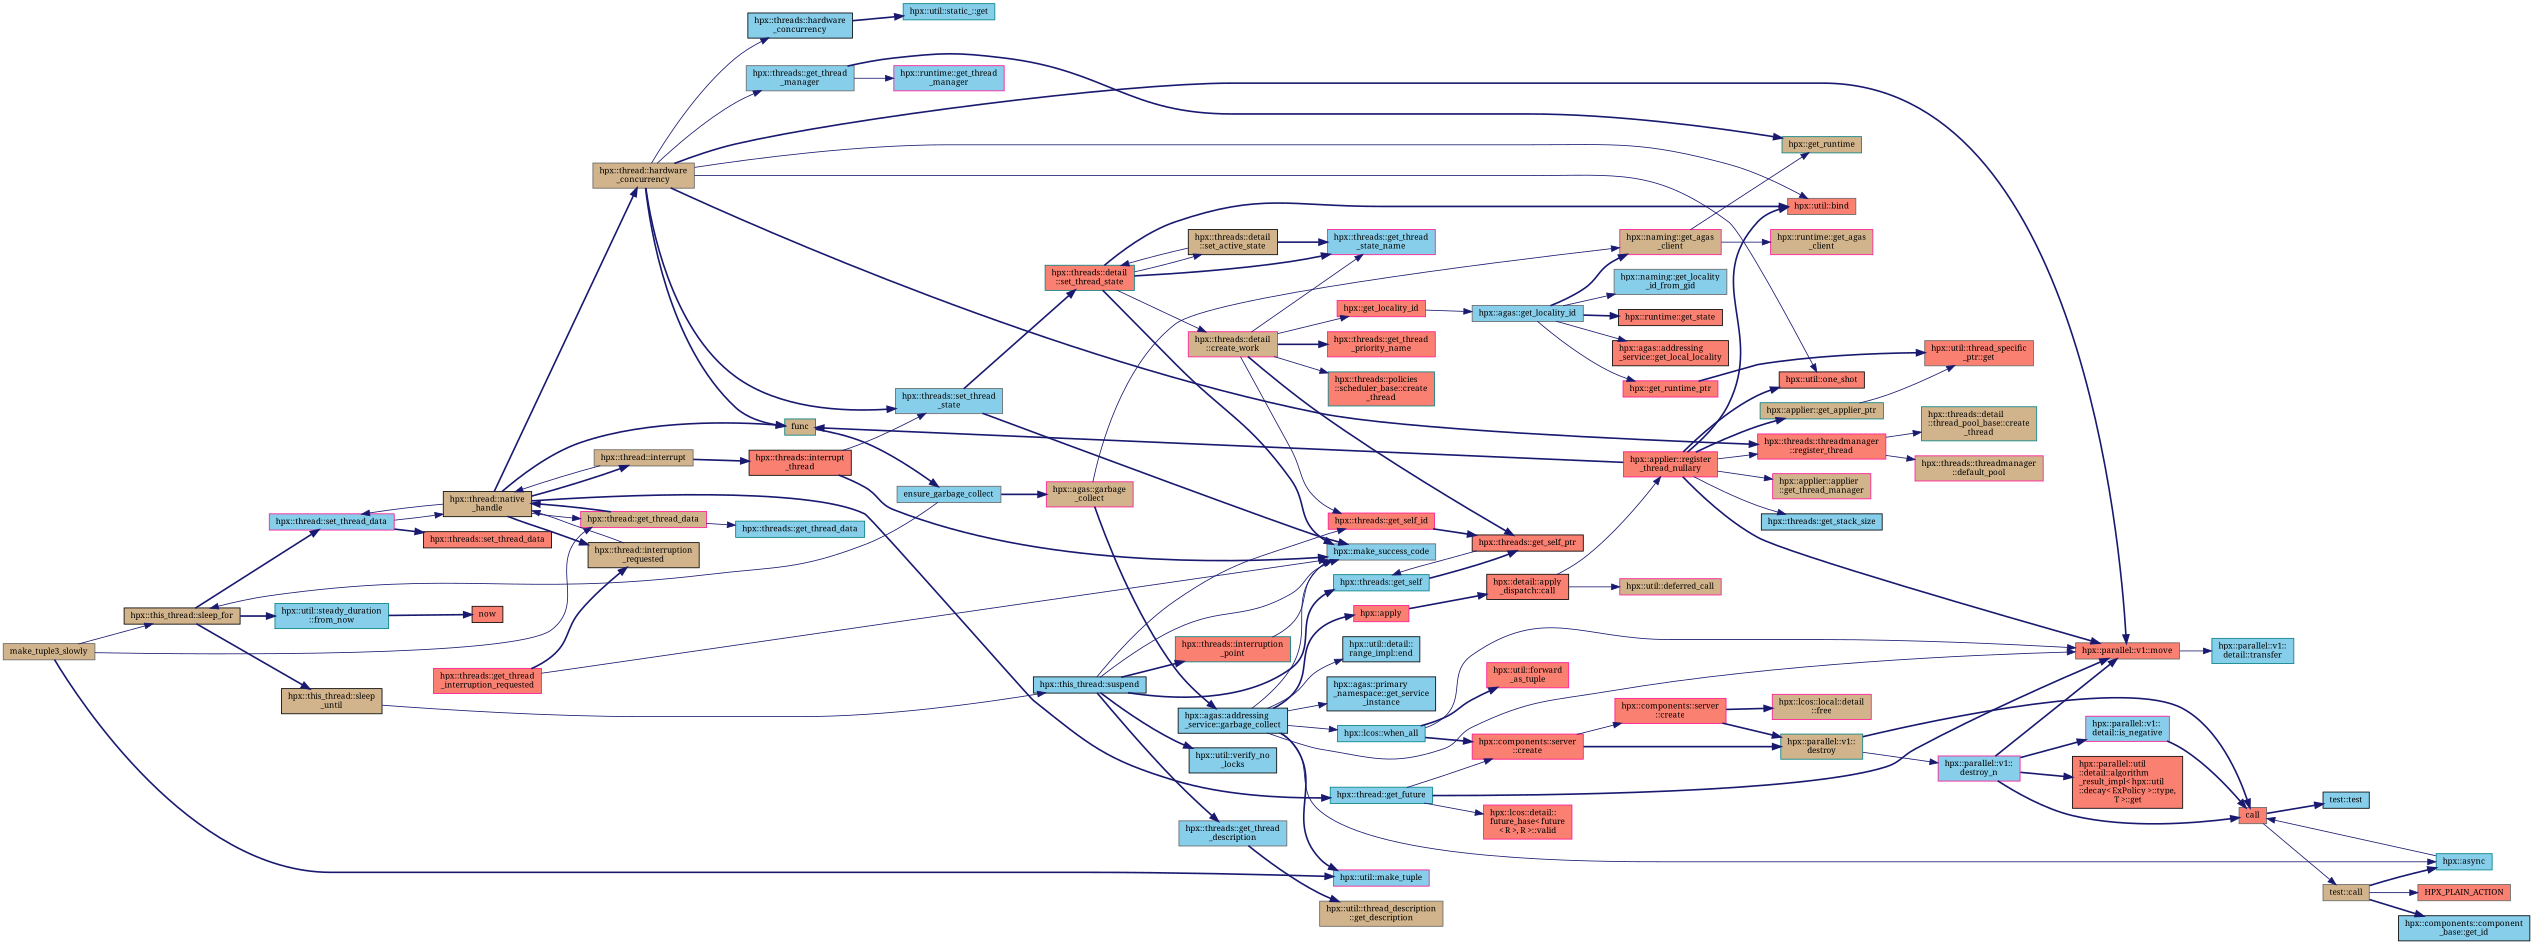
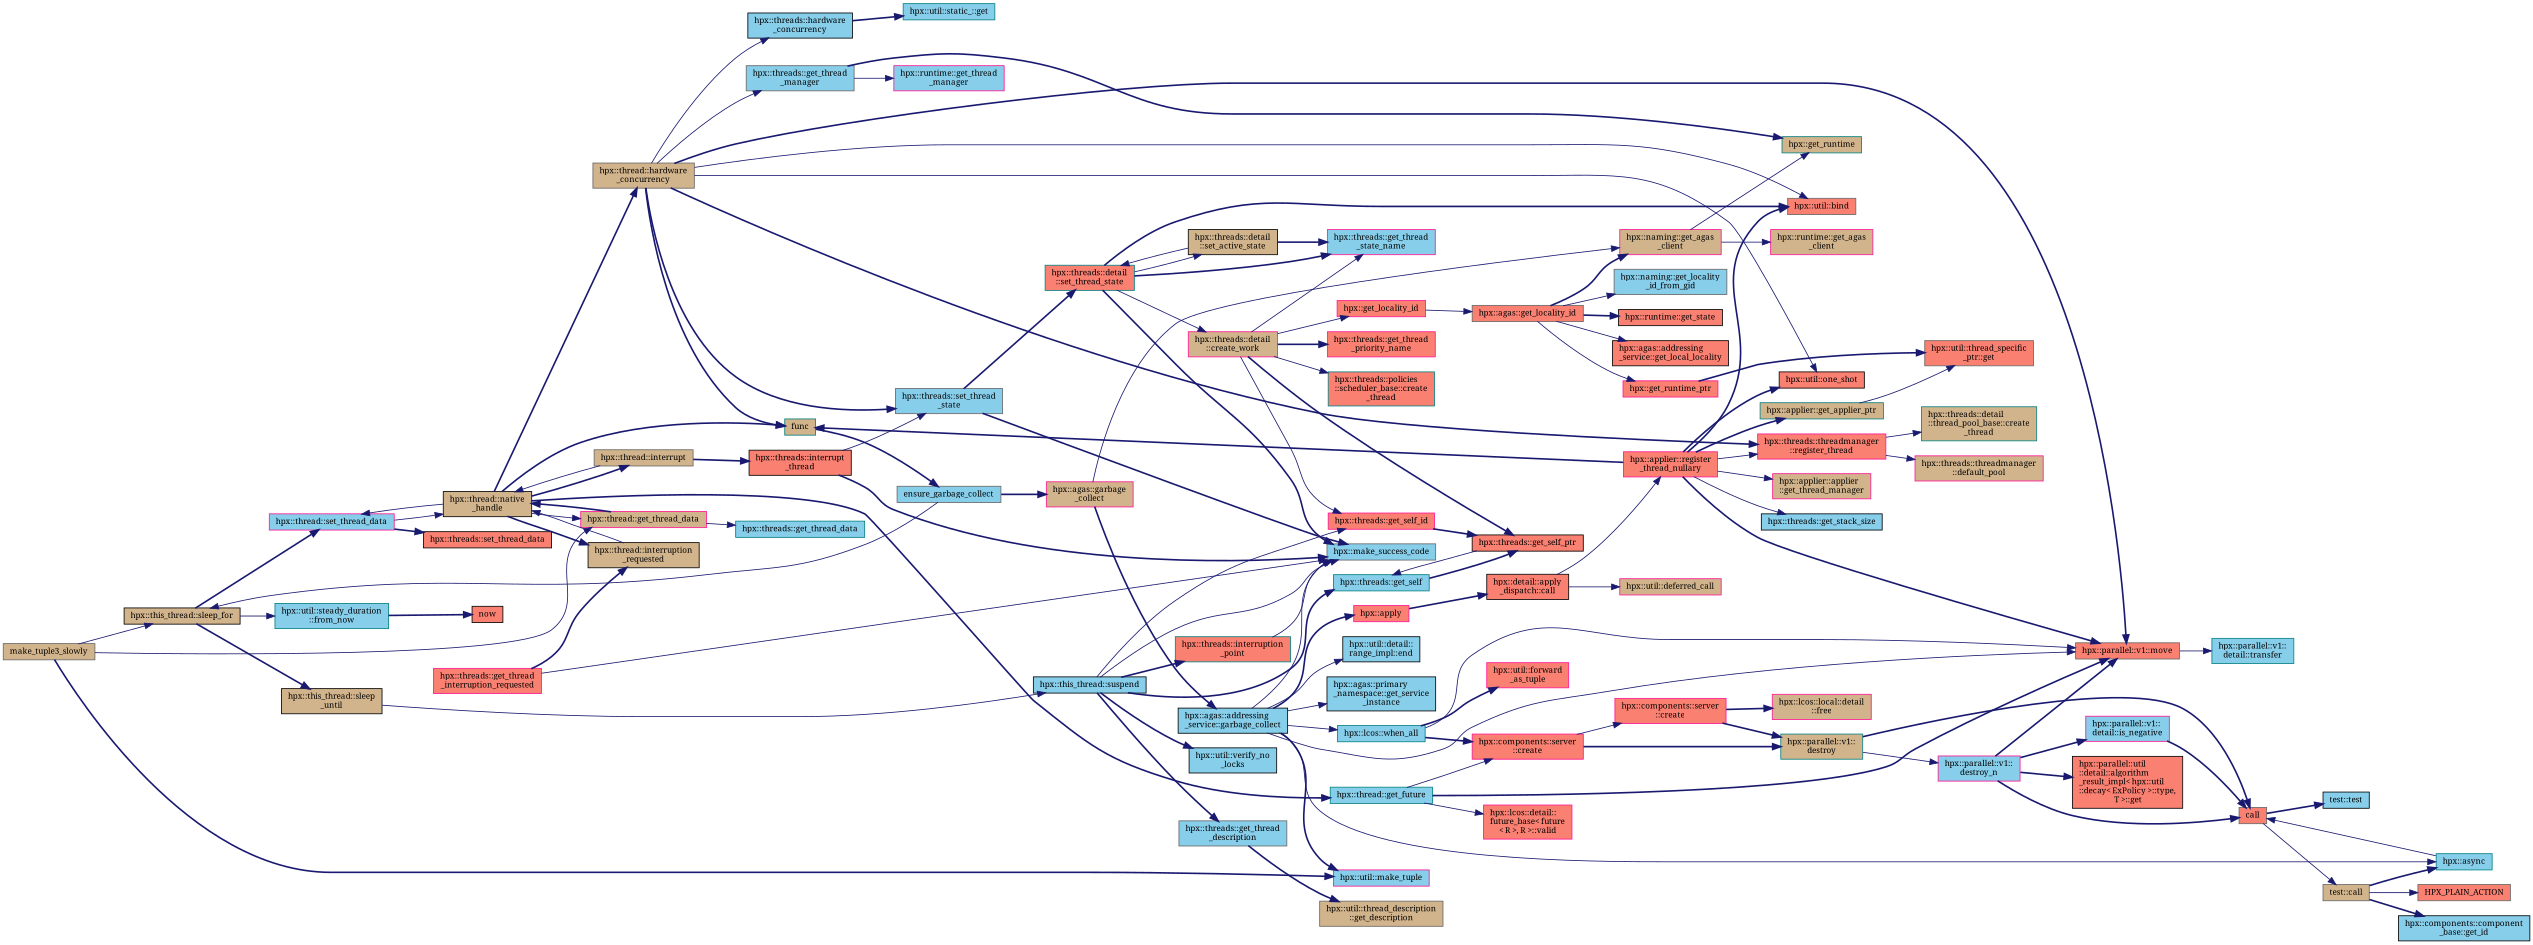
node "hpx::agas::get_locality_id": fillcolor skyblue -> salmon
edge "hpx::this_thread::sleep_for" -> "hpx::util::steady_duration ::from_now": style bold -> solid
